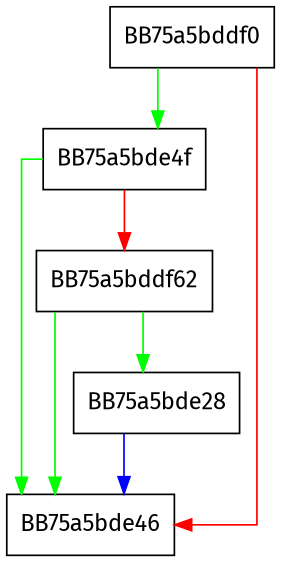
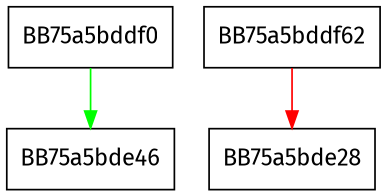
node "BB75a5bde4f": removed
edge "BB75a5bddf0" -> "BB75a5bde46": color red -> green
edge "BB75a5bddf62" -> "BB75a5bde28": color green -> red
edge "BB75a5bddf62" -> "BB75a5bde46": removed
edge "BB75a5bde28" -> "BB75a5bde46": removed
